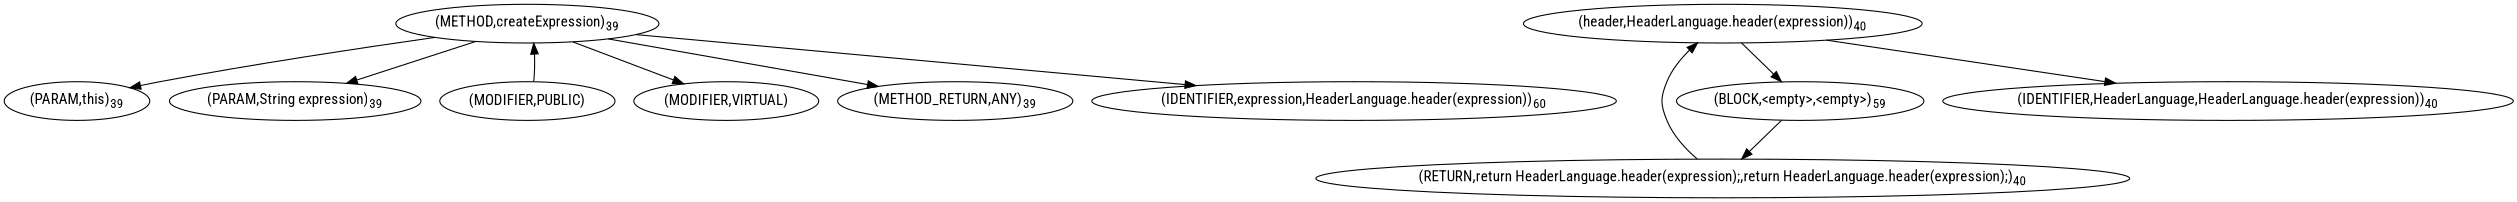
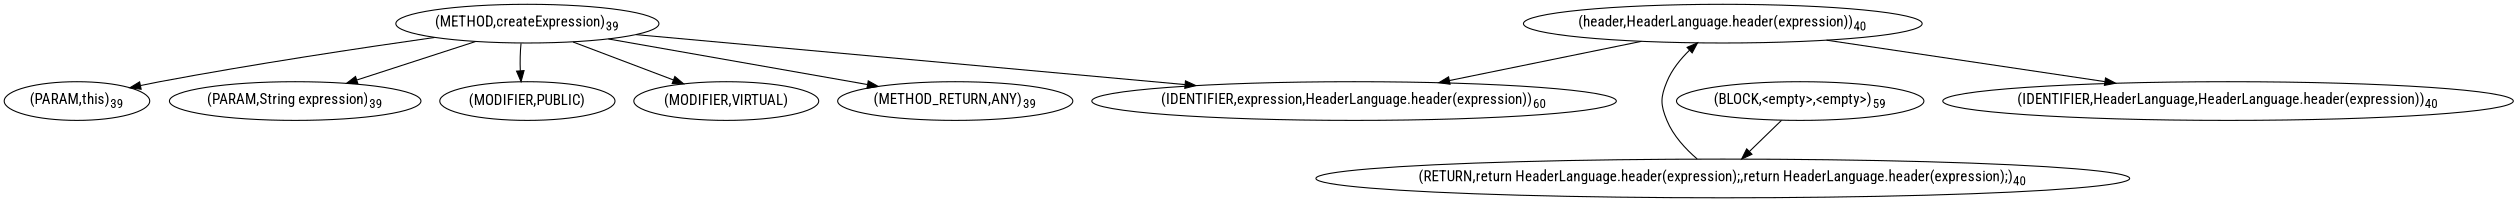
edge "(header,HeaderLanguage.header(expression))" -> "(BLOCK,<empty>,<empty>)": now "(header,HeaderLanguage.header(expression))" -> "(IDENTIFIER,expression,HeaderLanguage.header(expression))"
edge "(MODIFIER,PUBLIC)" -> "(METHOD,createExpression)": reversed
